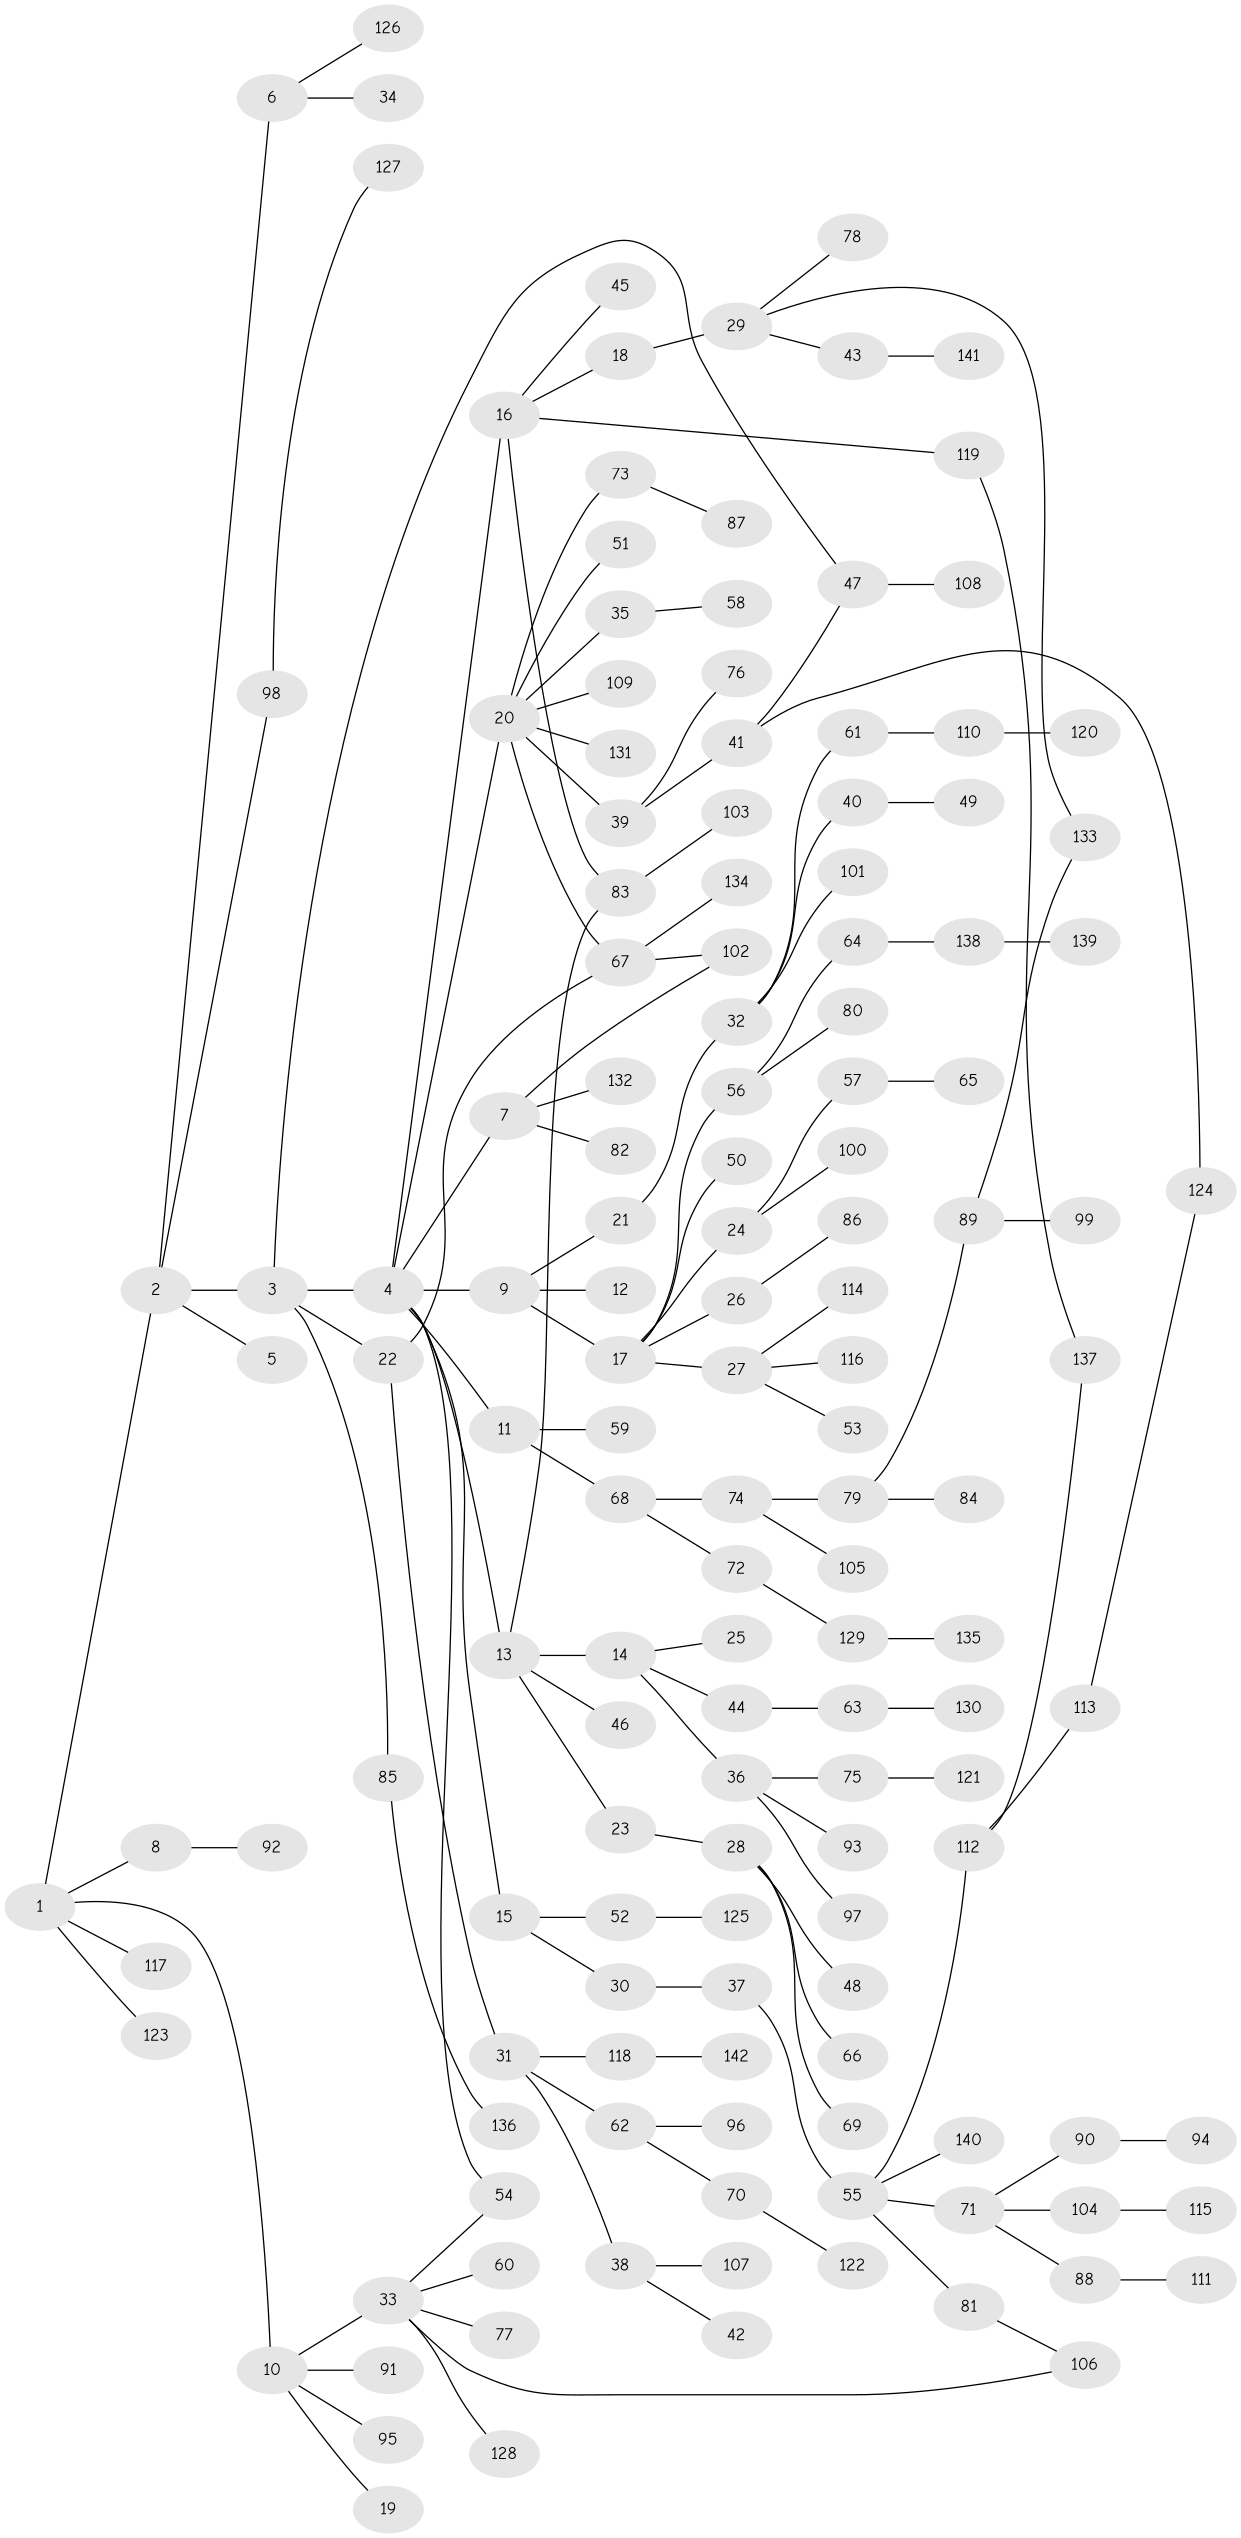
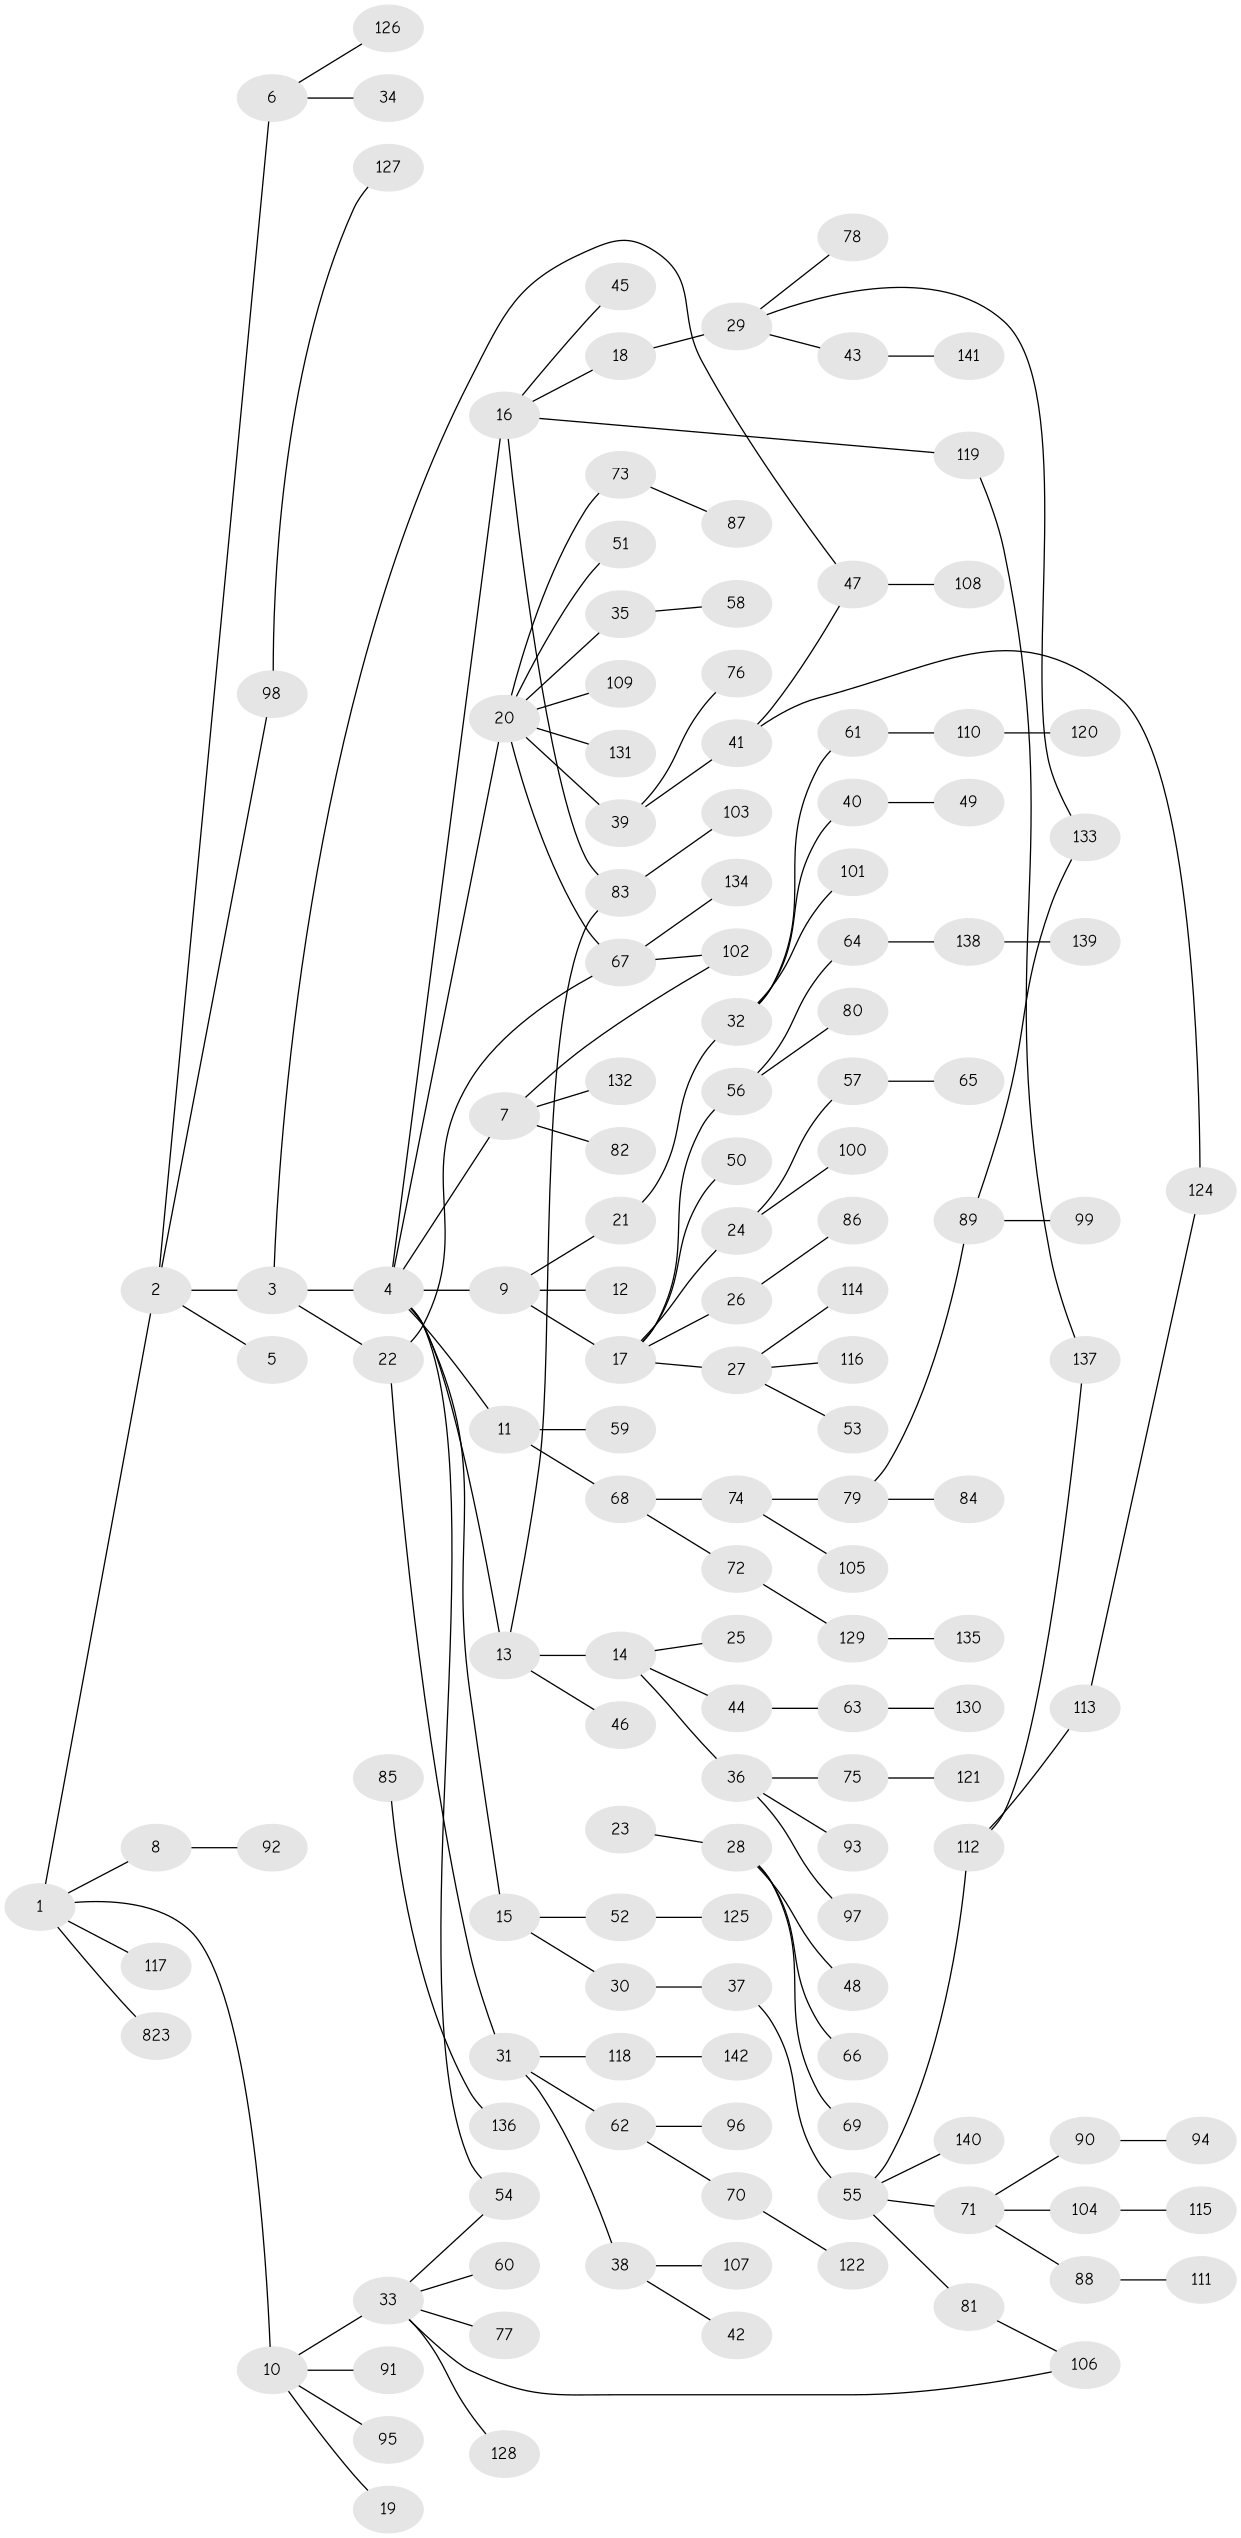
edge "3" -- "85": removed
edge "13" -- "23": removed
node "123": label "123" -> "823"
